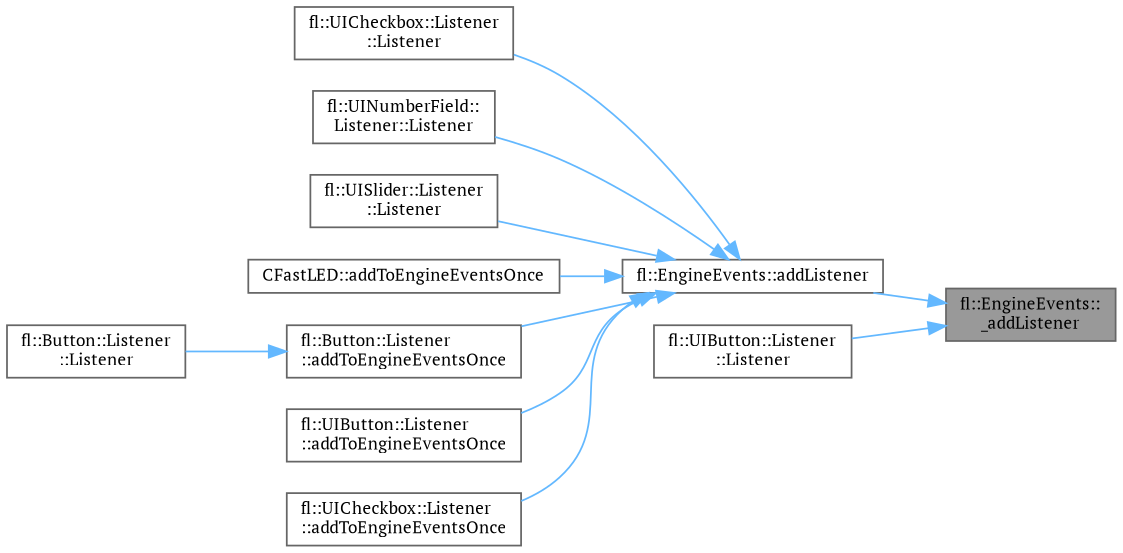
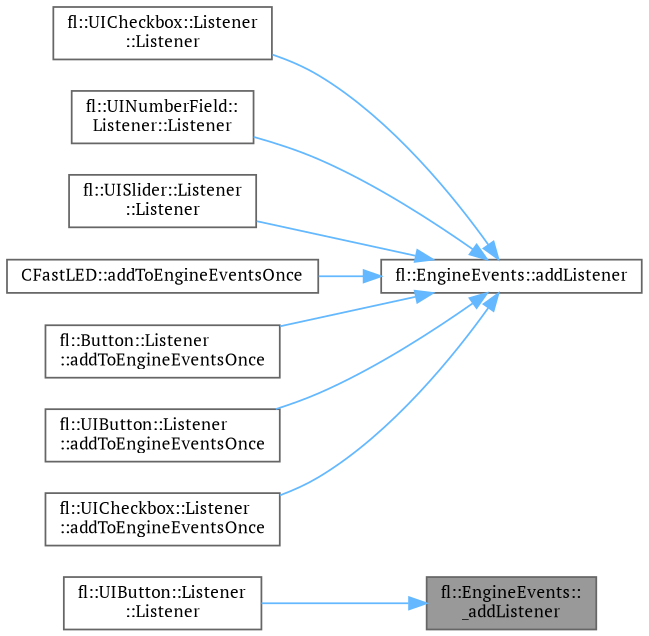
edge "fl::EngineEvents::addListener" -> "fl::EngineEvents:: _addListener": removed
node "fl::Button::Listener ::Listener": removed
